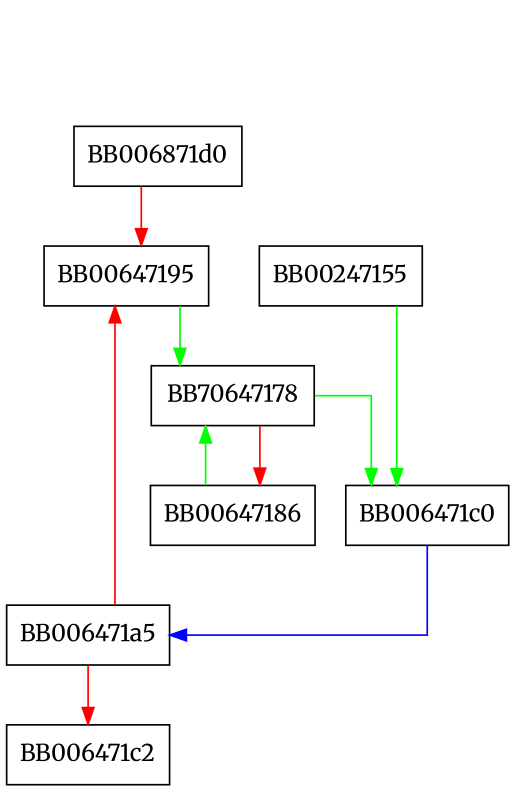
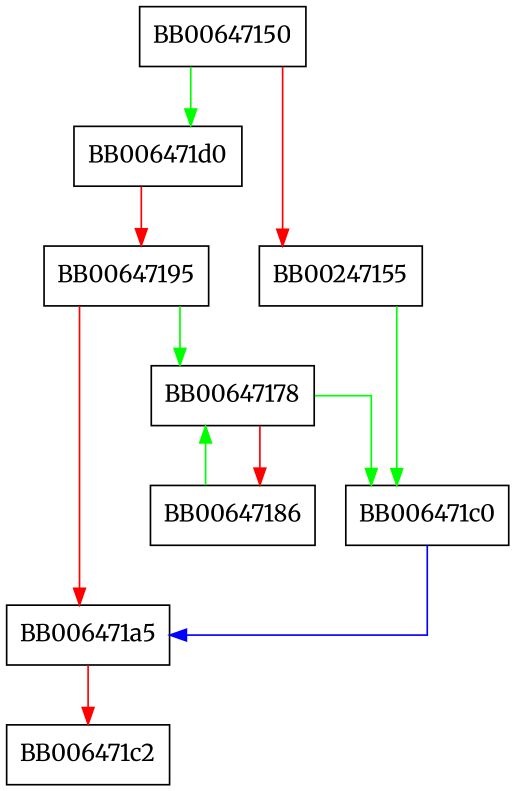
node "BB00647150": added
node "BB006871d0": label "BB006871d0" -> "BB006471d0"
node "BB70647178": label "BB70647178" -> "BB00647178"
edge "BB006471a5" -> "BB00647195": reversed
